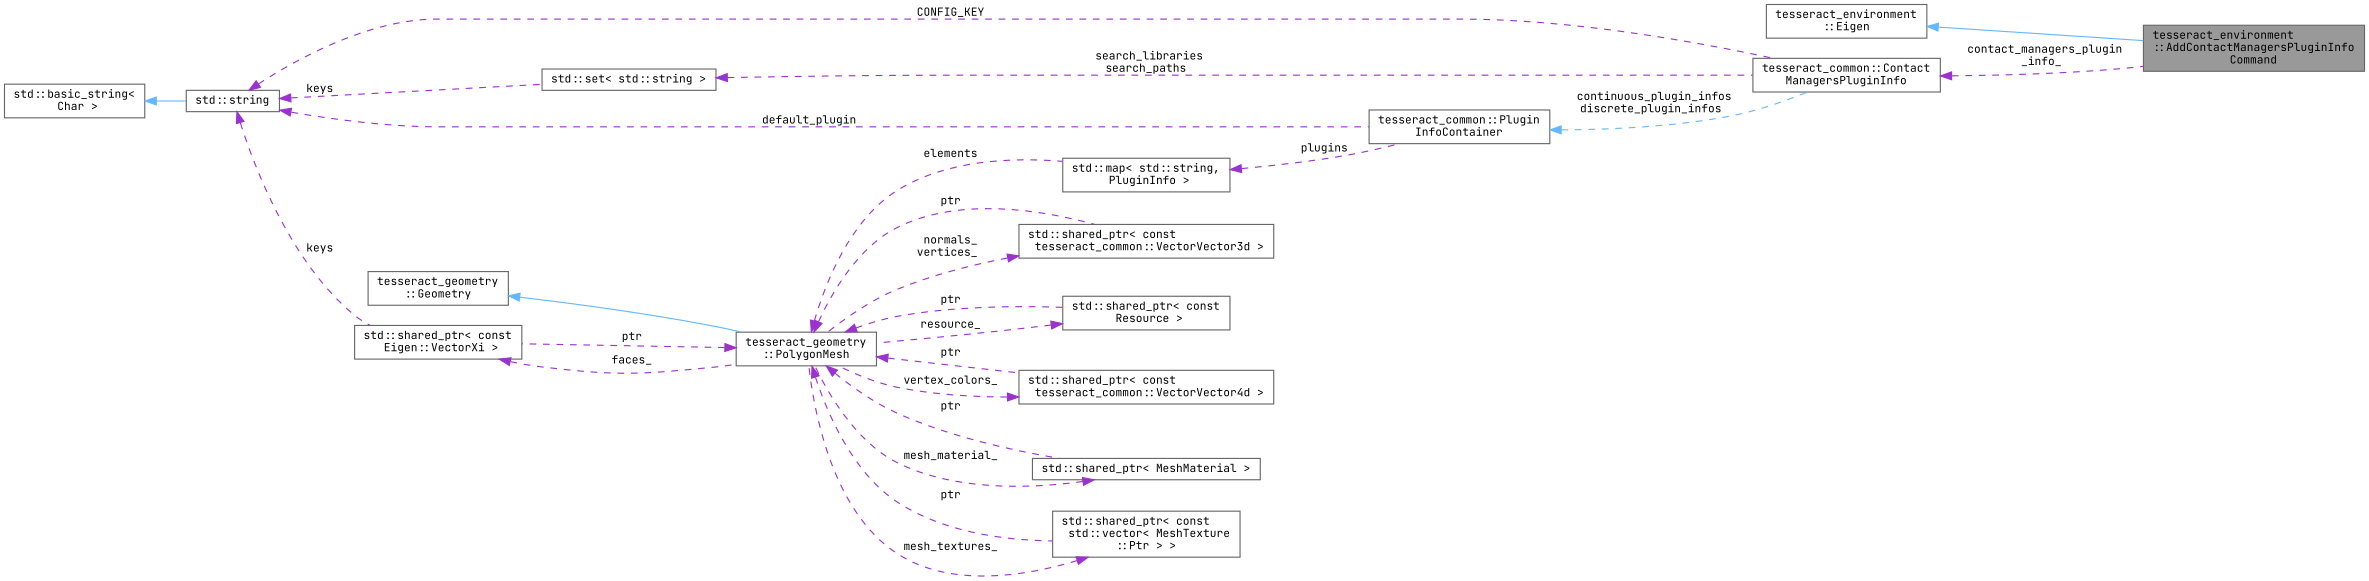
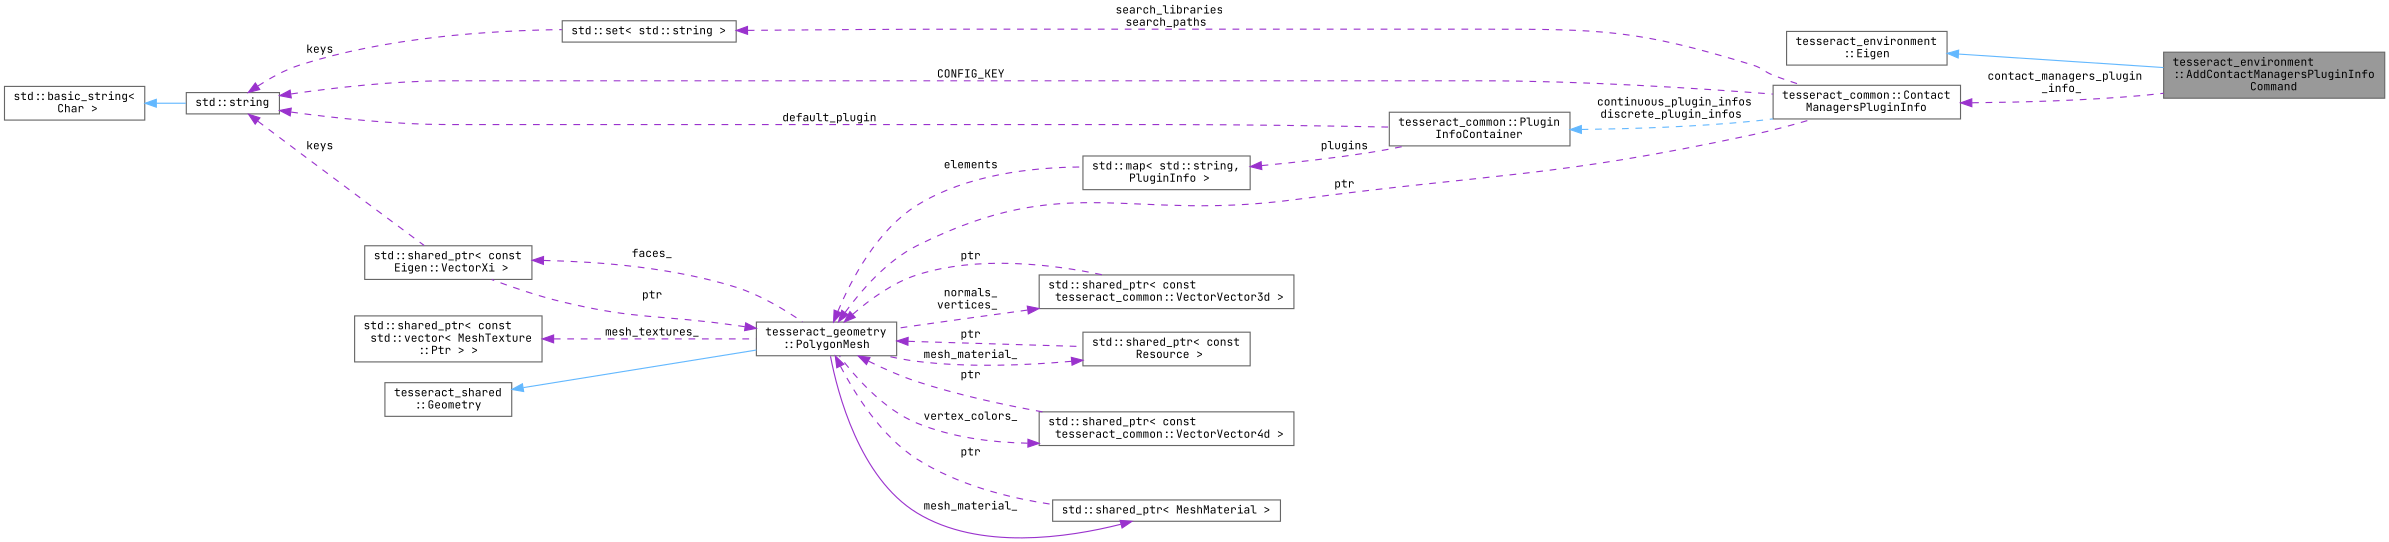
node "tesseract_geometry ::Geometry": label "tesseract_geometry ::Geometry" -> "tesseract_shared ::Geometry"
edge "tesseract_geometry ::PolygonMesh" -> "std::shared_ptr< const Resource >": label " resource_" -> " mesh_material_"
edge "tesseract_geometry ::PolygonMesh" -> "std::shared_ptr< MeshMaterial >": style dashed -> solid
edge "std::shared_ptr< const std::vector< MeshTexture ::Ptr > >" -> "tesseract_geometry ::PolygonMesh": now "tesseract_common::Contact ManagersPluginInfo" -> "tesseract_geometry ::PolygonMesh"
